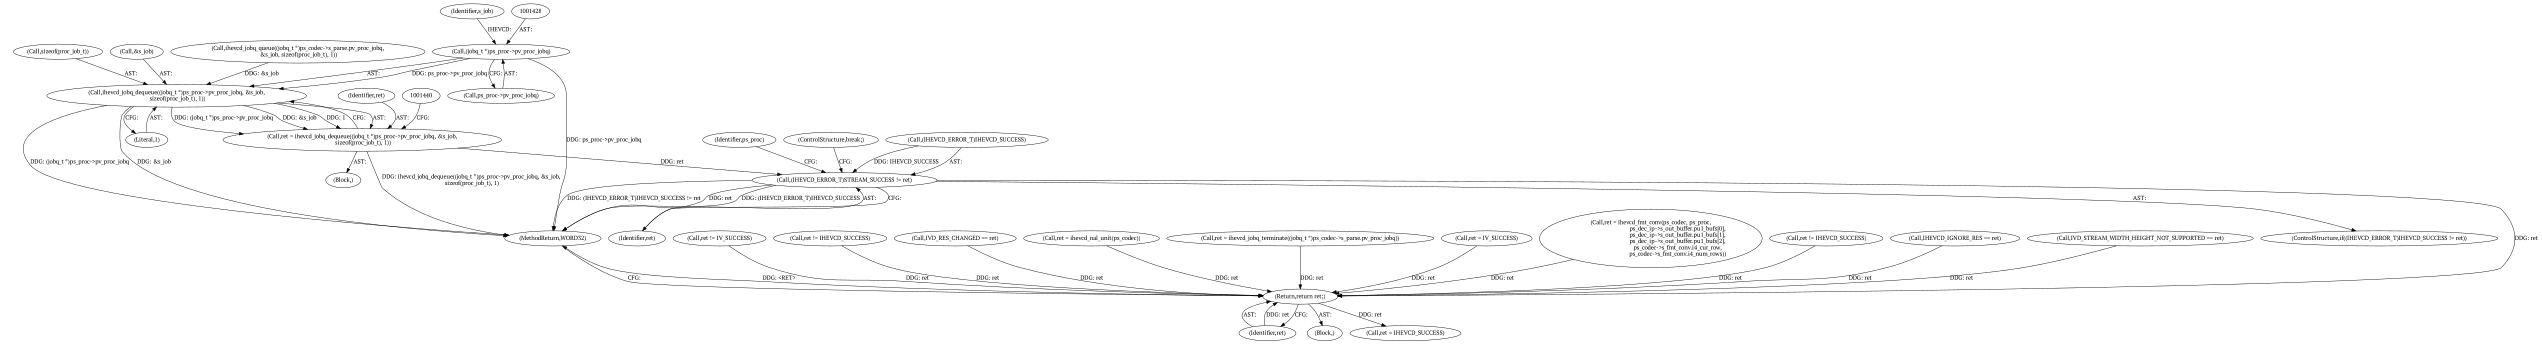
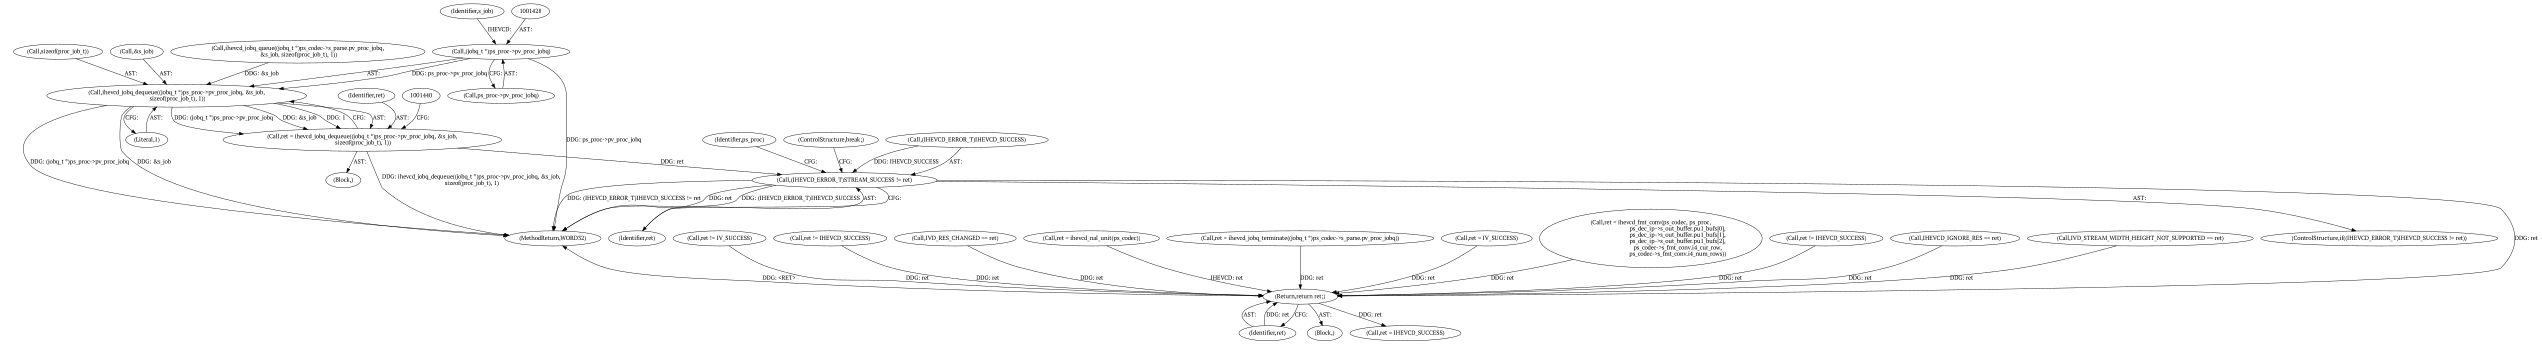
edge "(Call,ret = ihevcd_nal_unit(ps_codec))" -> "(Return,return ret;)": label "DDG: ret" -> "IHEVCD: ret"
edge "(MethodReturn,WORD32)" -> "(Return,return ret;)": removed, label "CFG:"
